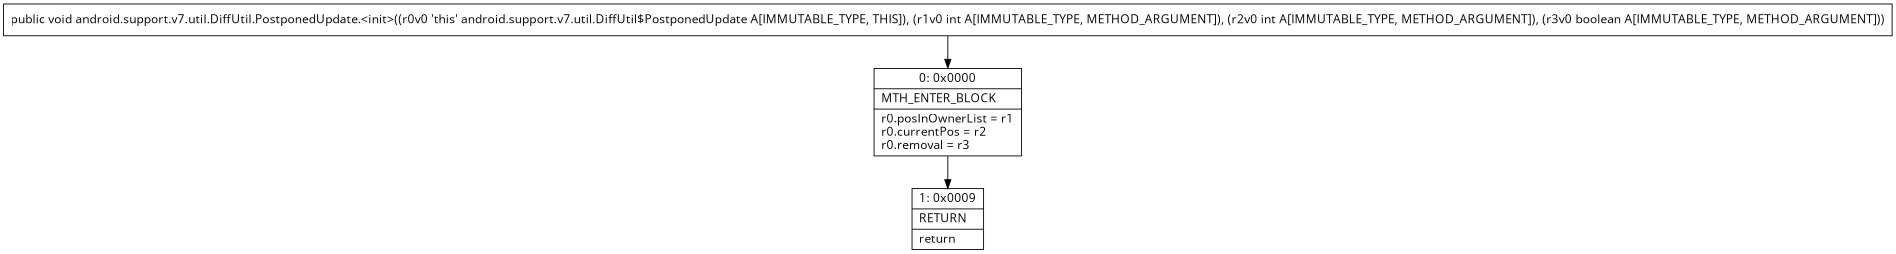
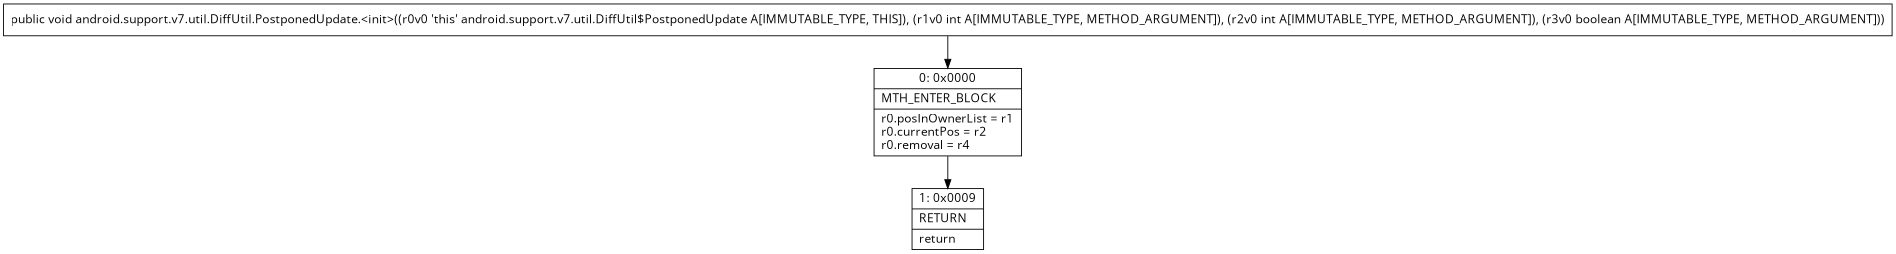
node "0: 0x0000": text "r0.removal = r3" -> "r0.removal = r4"
